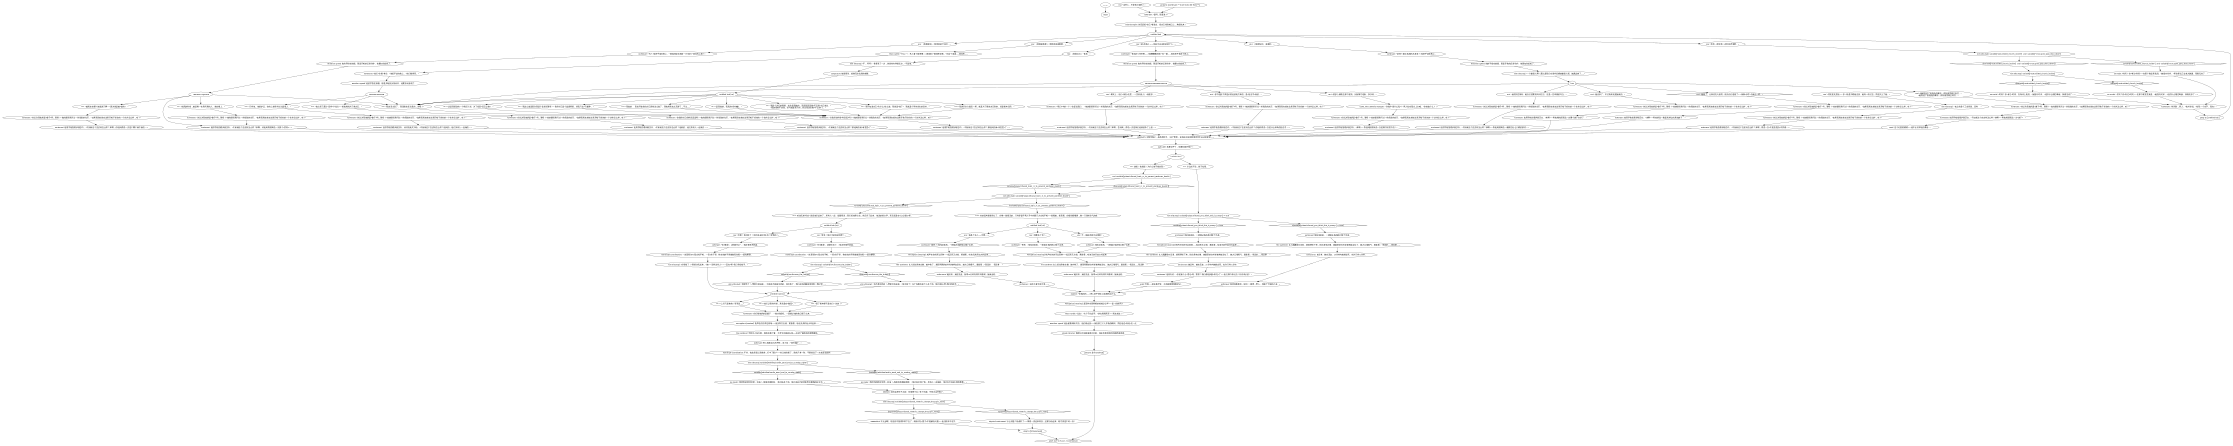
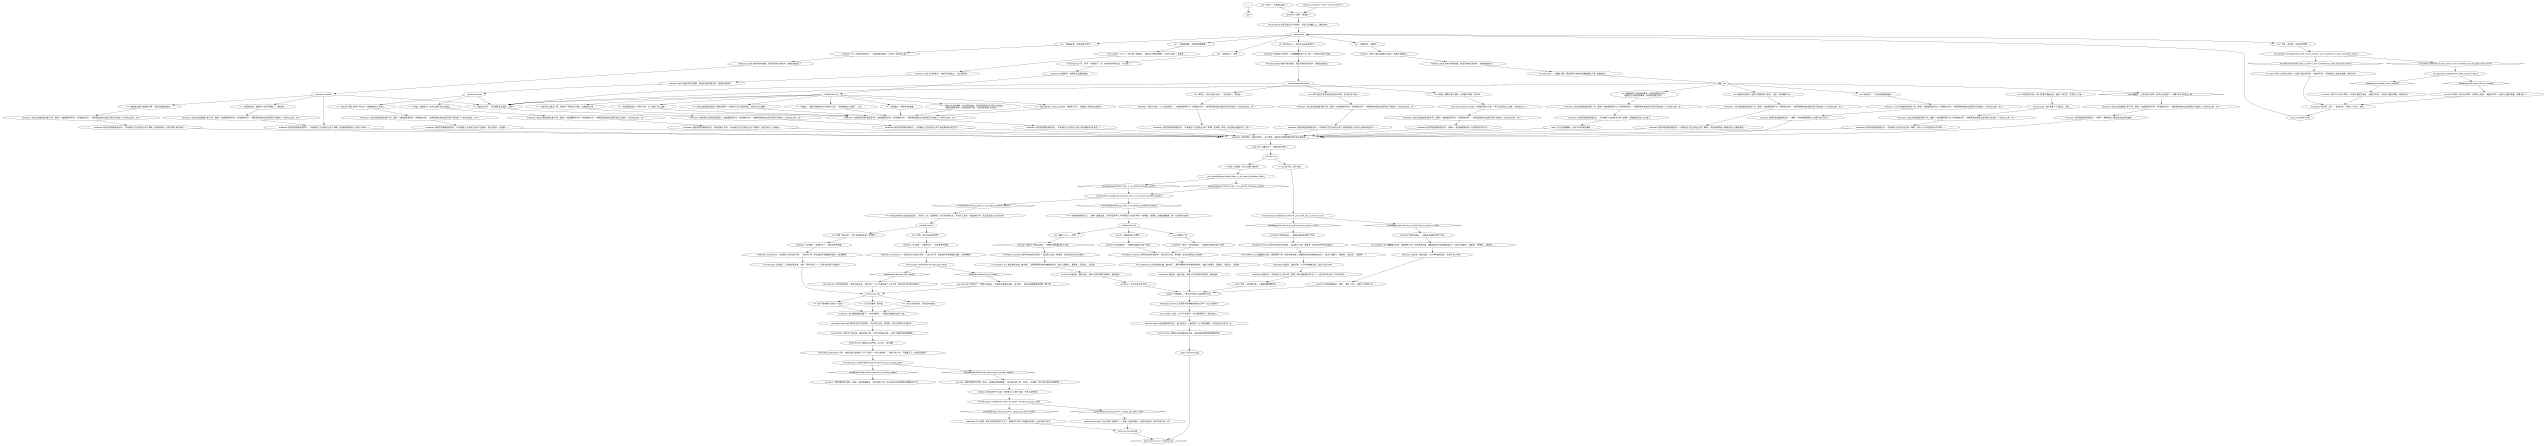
edge "De Paule: “我听到的绝对没错，科迪！”电报员看着他。“他们说杀了他。他们说这才是结束周日夜晚的好方式。”" -> "Rhetoric: 这听起来可不太妙。你需要*马上*换个话题。不然又会开枪了。": removed
